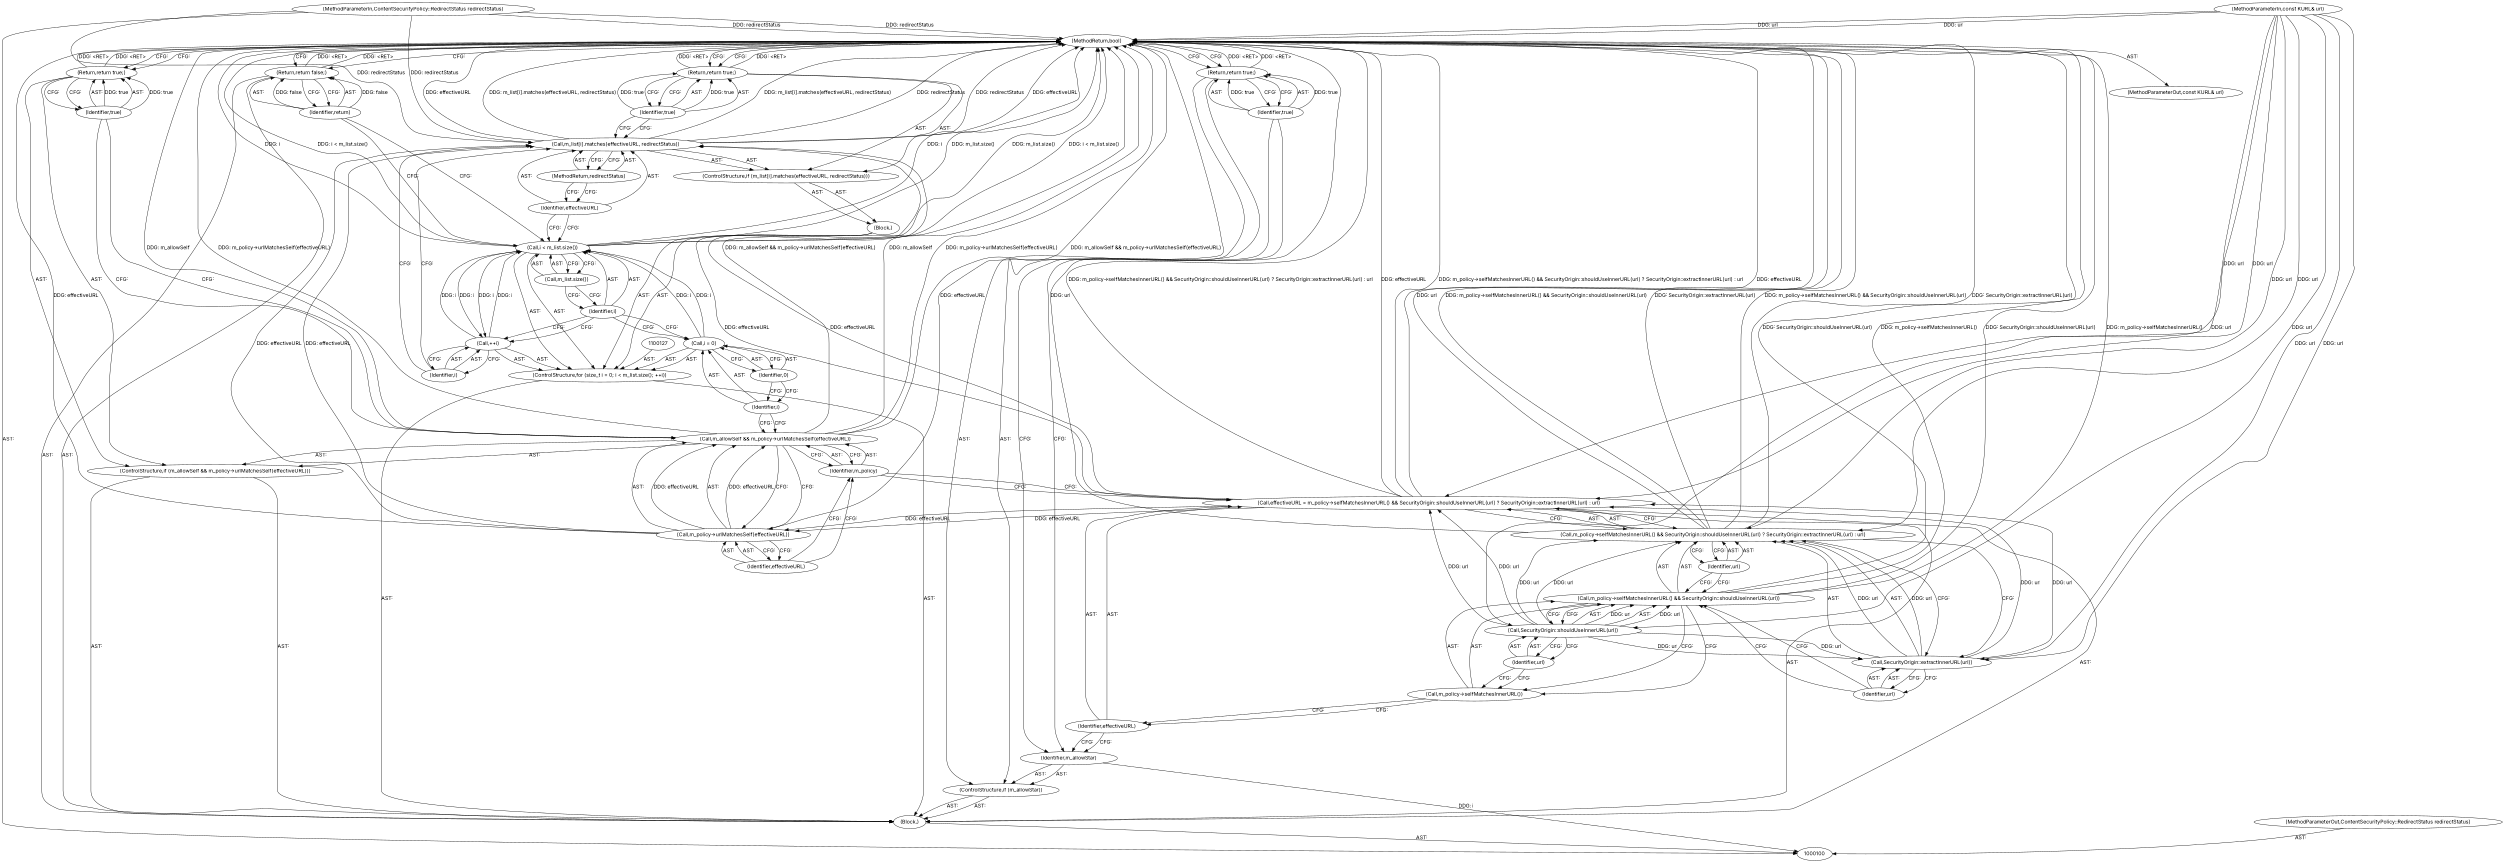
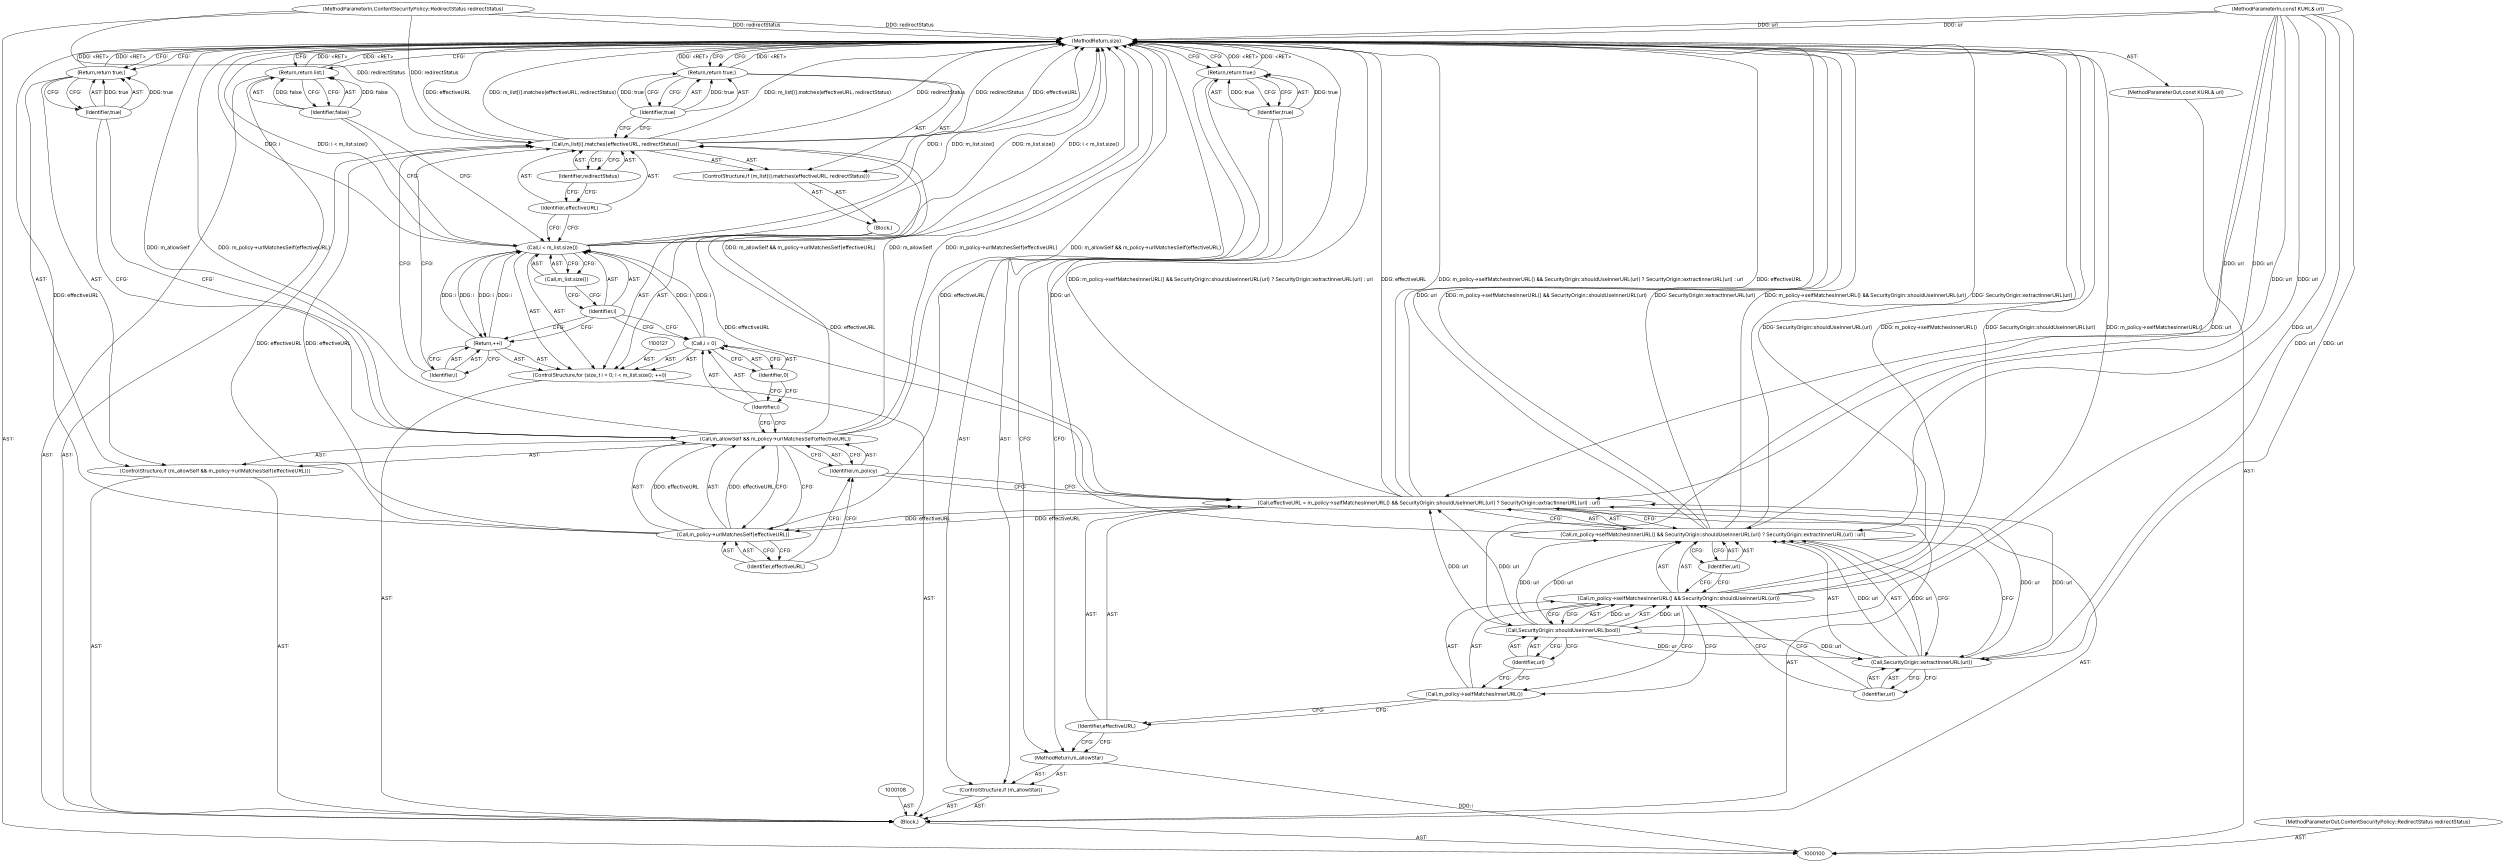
node "(MethodReturn,bool)": label "(MethodReturn,bool)" -> "(MethodReturn,size)"
node "(Return,return false;)": label "(Return,return false;)" -> "(Return,return list;)"
node "(Identifier,return)": label "(Identifier,return)" -> "(Identifier,false)"
node "(MethodReturn,redirectStatus)": label "(MethodReturn,redirectStatus)" -> "(Identifier,redirectStatus)"
node "(Call,++i)": label "(Call,++i)" -> "(Return,++i)"
node "(Call,SecurityOrigin::shouldUseInnerURL(url))": label "(Call,SecurityOrigin::shouldUseInnerURL(url))" -> "(Call,SecurityOrigin::shouldUseInnerURL(bool))"
edge "(MethodParameterOut,const KURL& url)" -> "1000100": added, label "AST:"
node "(Identifier,m_allowStar)": label "(Identifier,m_allowStar)" -> "(MethodReturn,m_allowStar)"
node "1000108": added
